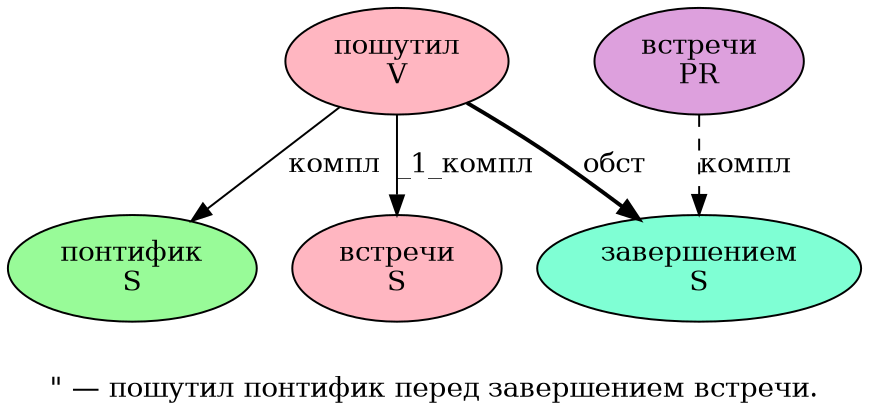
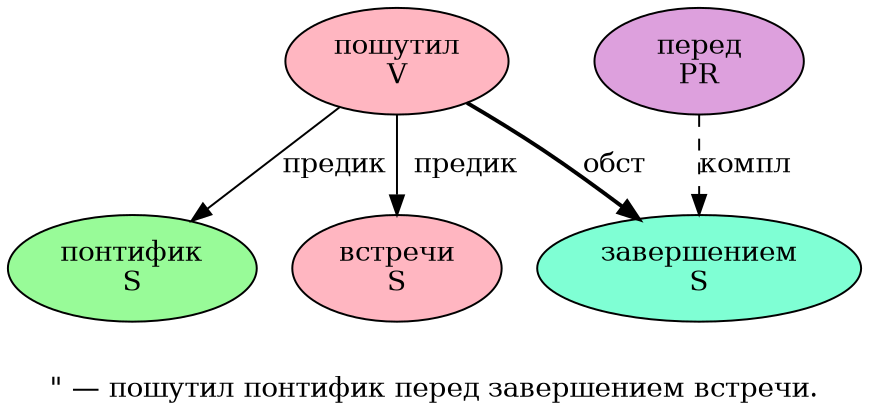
node "встречи PR": label "встречи PR" -> "перед PR"
edge "пошутил V" -> "понтифик S": label "компл" -> "предик"
edge "пошутил V" -> "встречи S": label "_1_компл" -> "предик"
